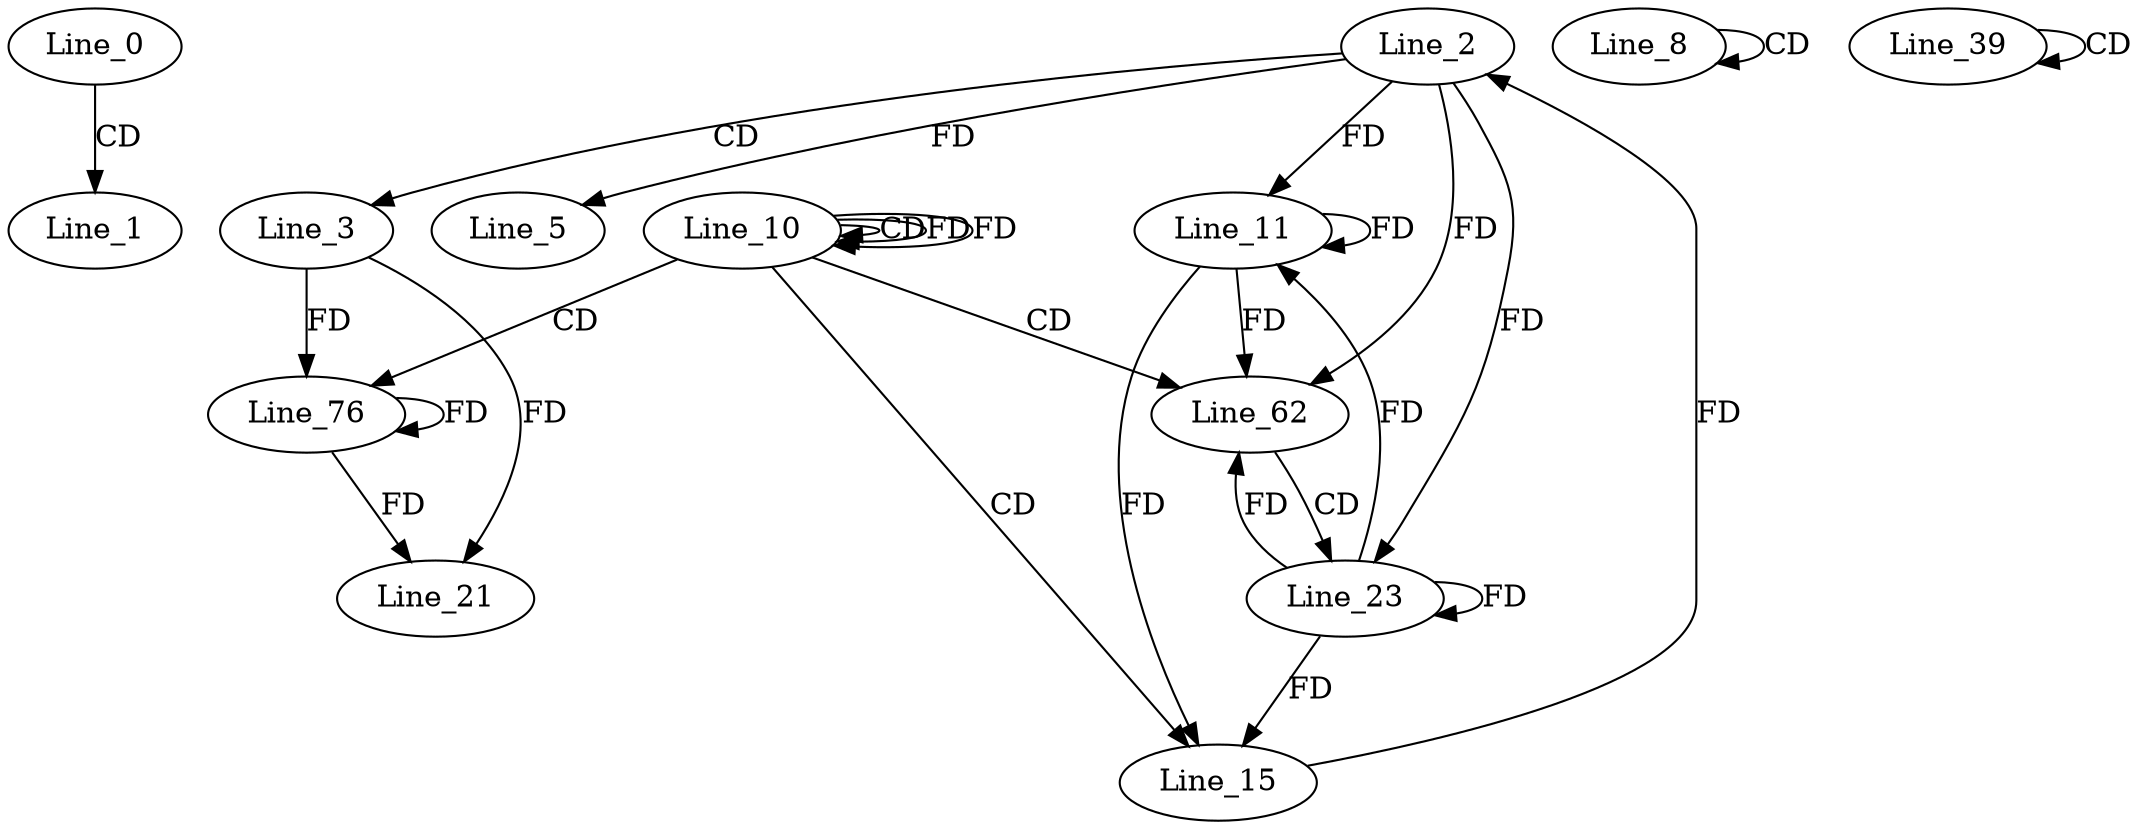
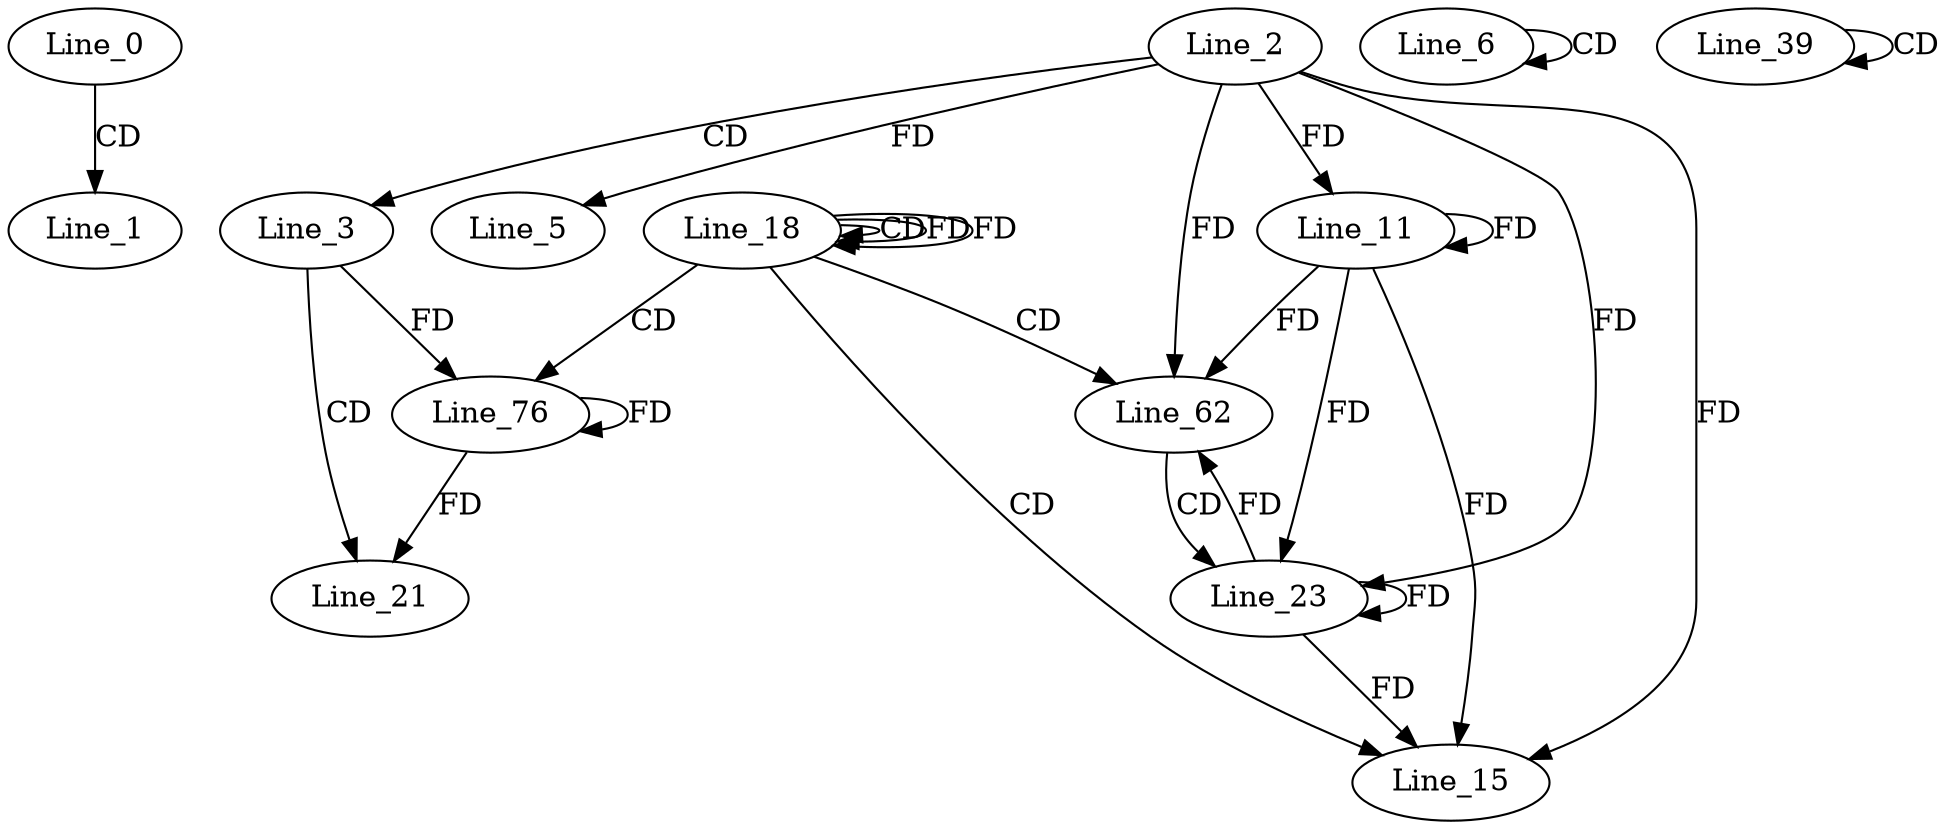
node "Line_8": label "Line_8" -> "Line_6"
node "Line_10": label "Line_10" -> "Line_18"
edge "Line_23" -> "Line_11": reversed
edge "Line_3" -> "Line_21": label "FD" -> "CD"
edge "Line_15" -> "Line_2": reversed
